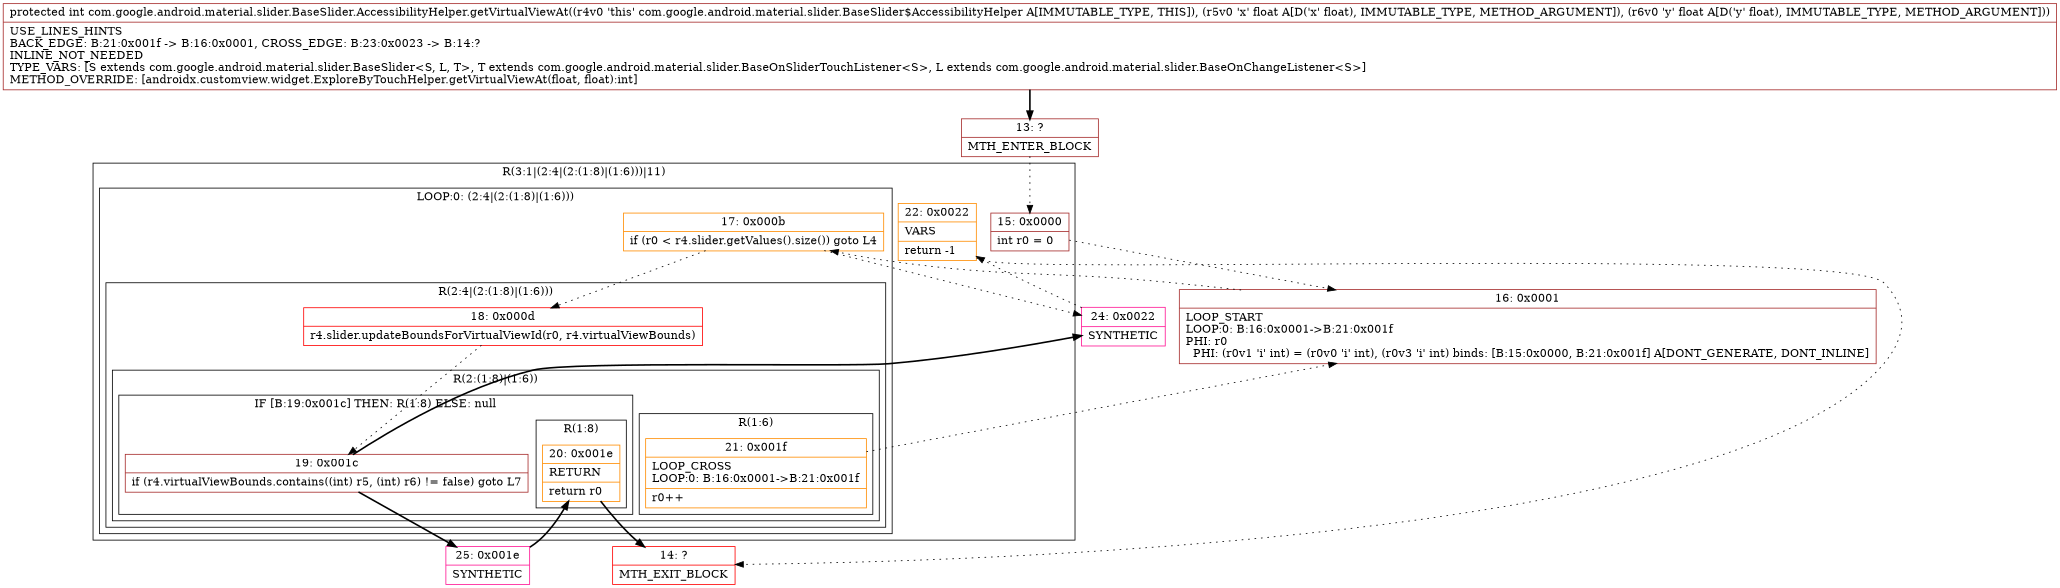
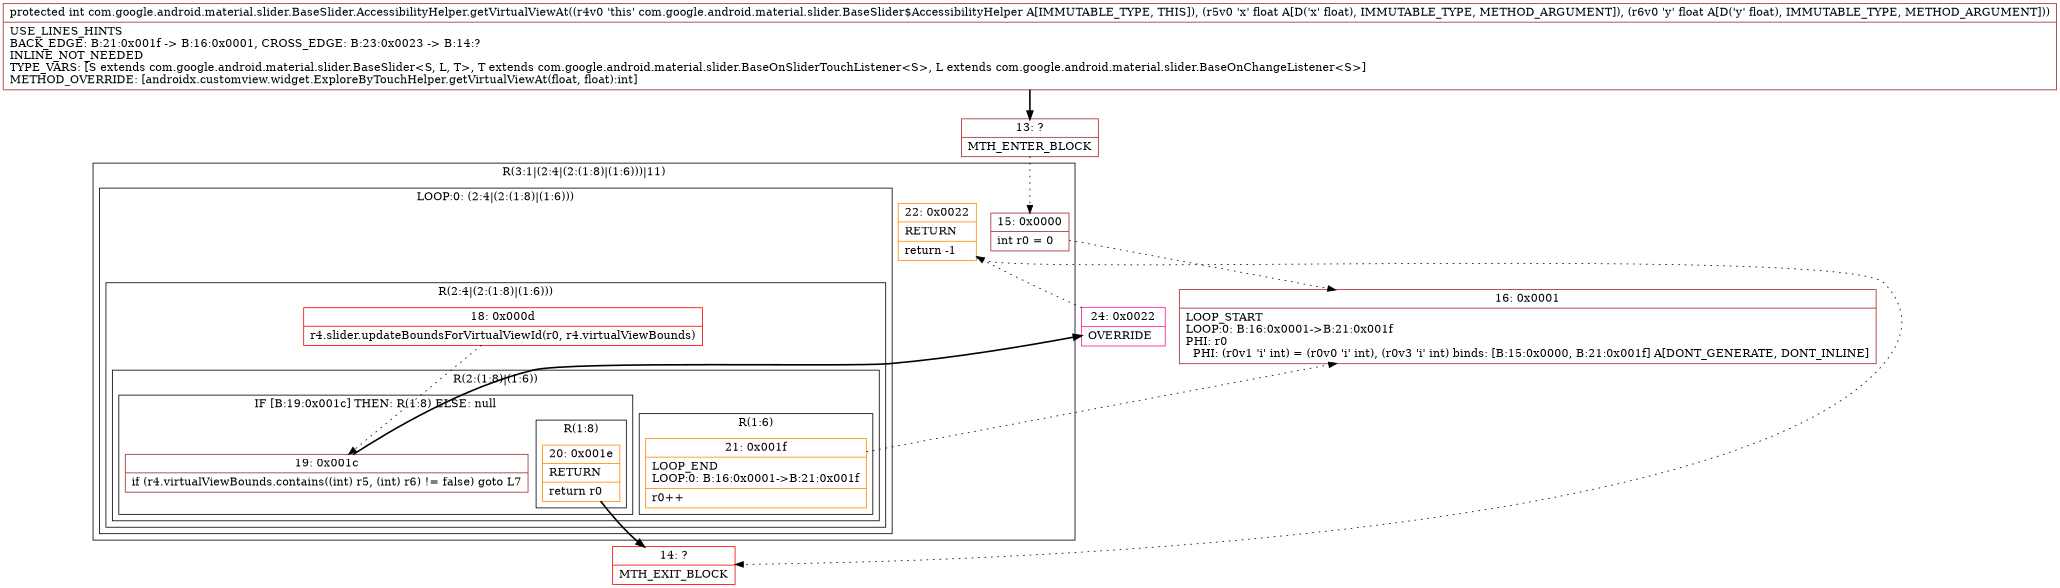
node "22: 0x0022": text "VARS" -> "RETURN"
node "17: 0x000b": removed
node "24: 0x0022": text "SYNTHETIC" -> "OVERRIDE"
node "21: 0x001f": text "LOOP_CROSS" -> "LOOP_END"
node "25: 0x001e": removed
